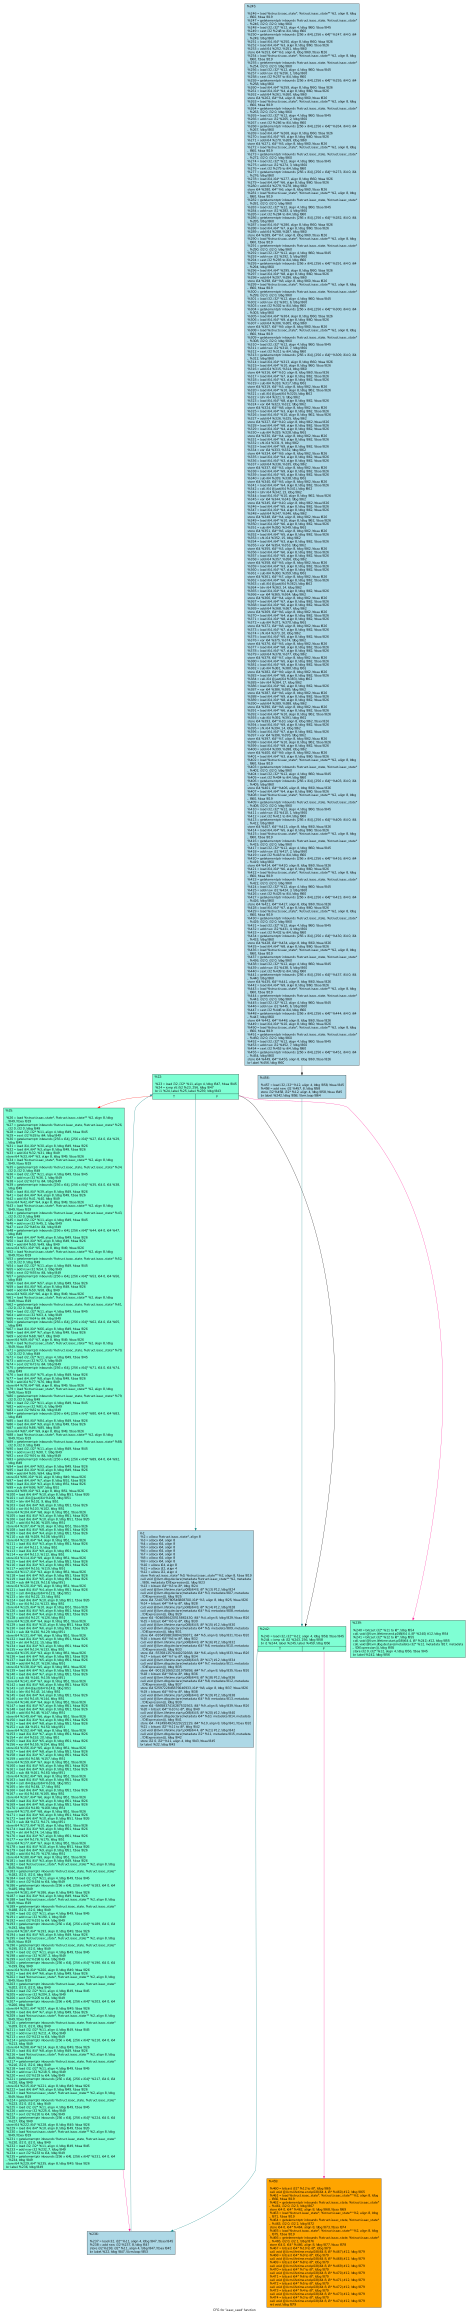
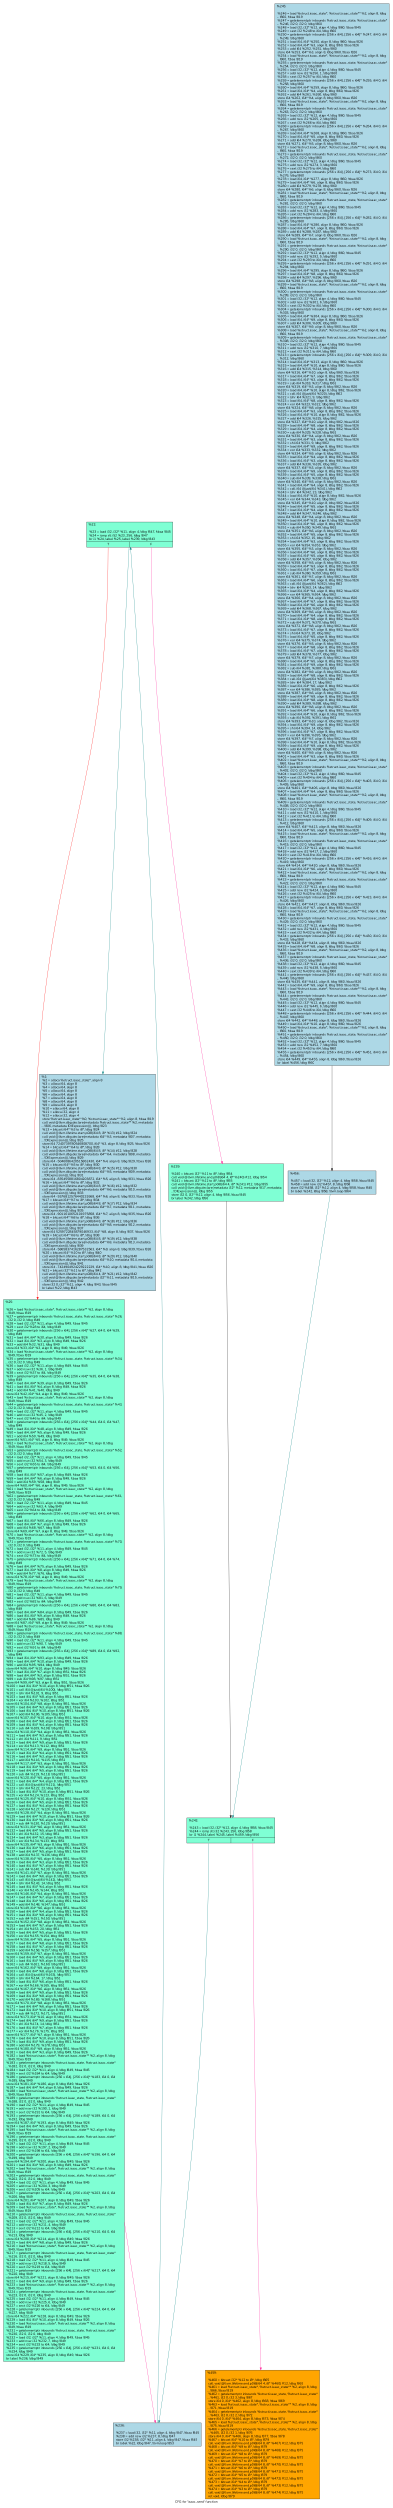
edge "%22:" -> "%242:": now "%239:" -> "%242:"
